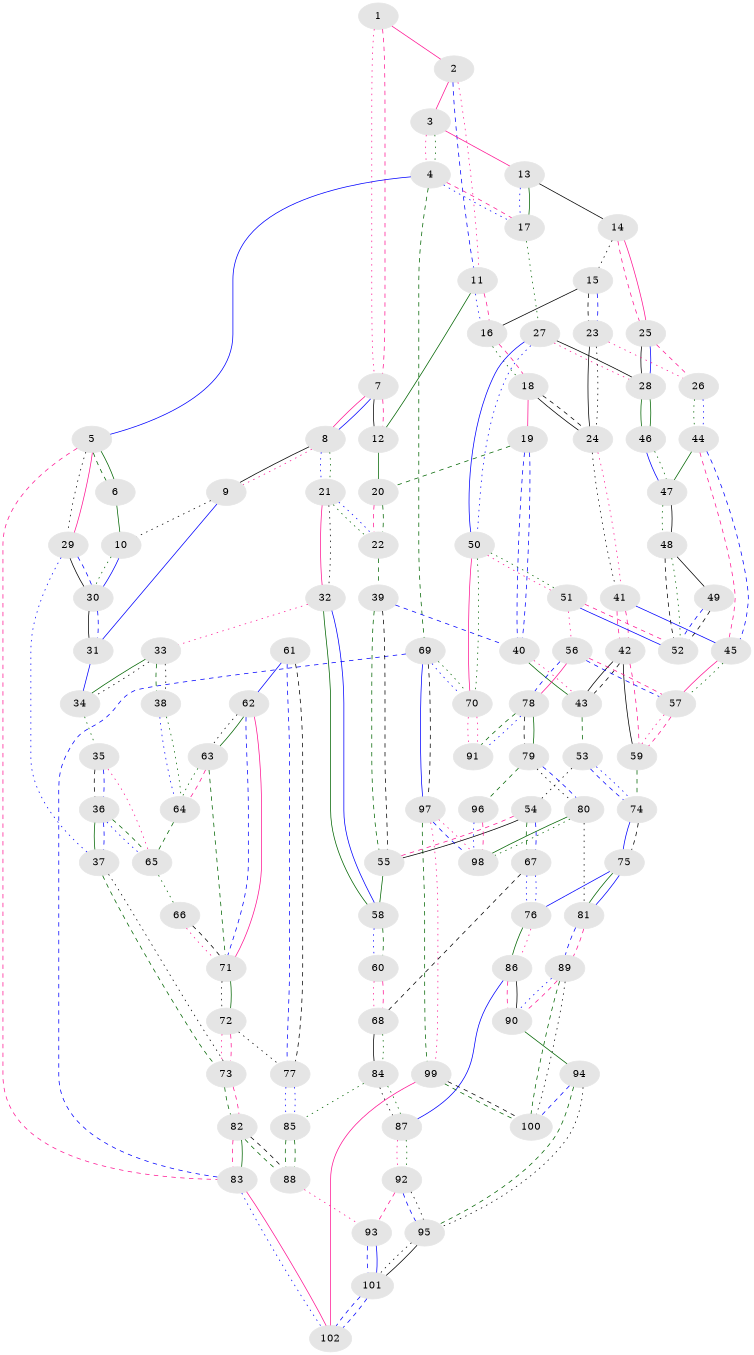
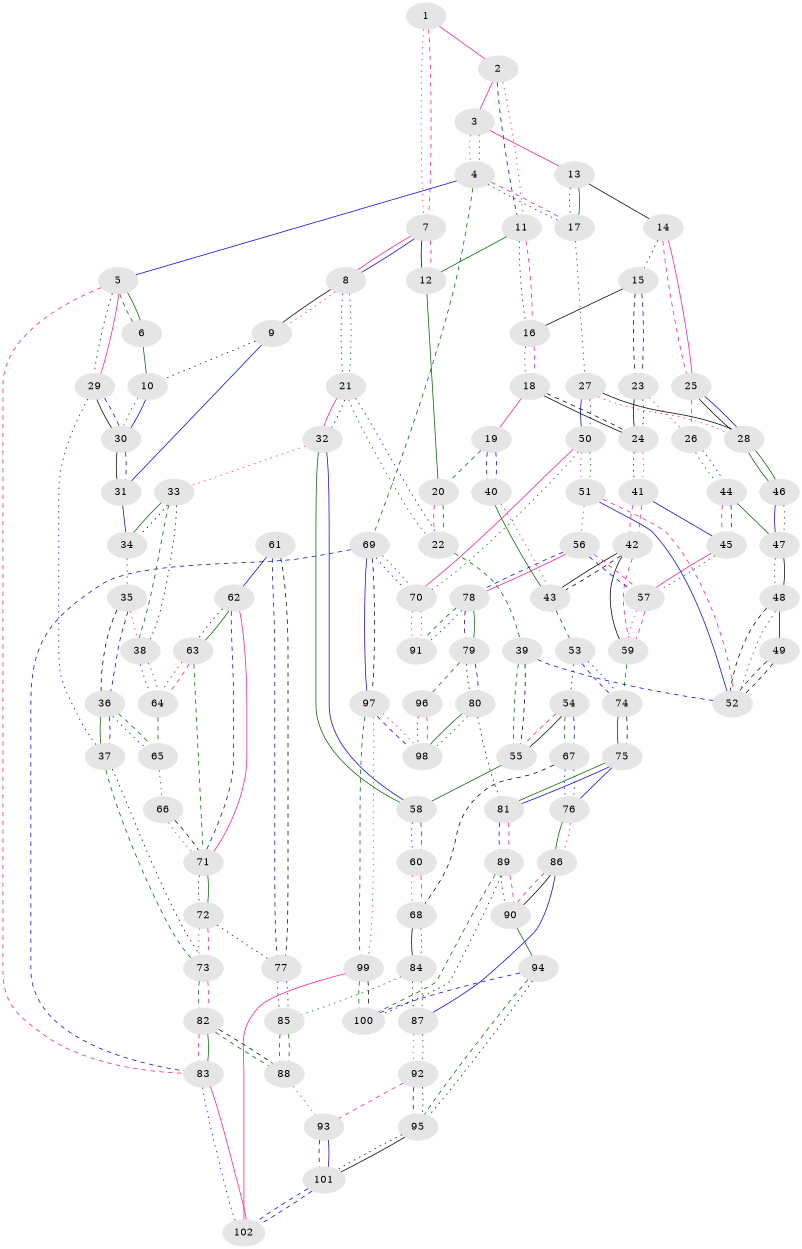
edge "39" -- "40": now "39" -- "52"
edge "35" -- "65": now "35" -- "38"
